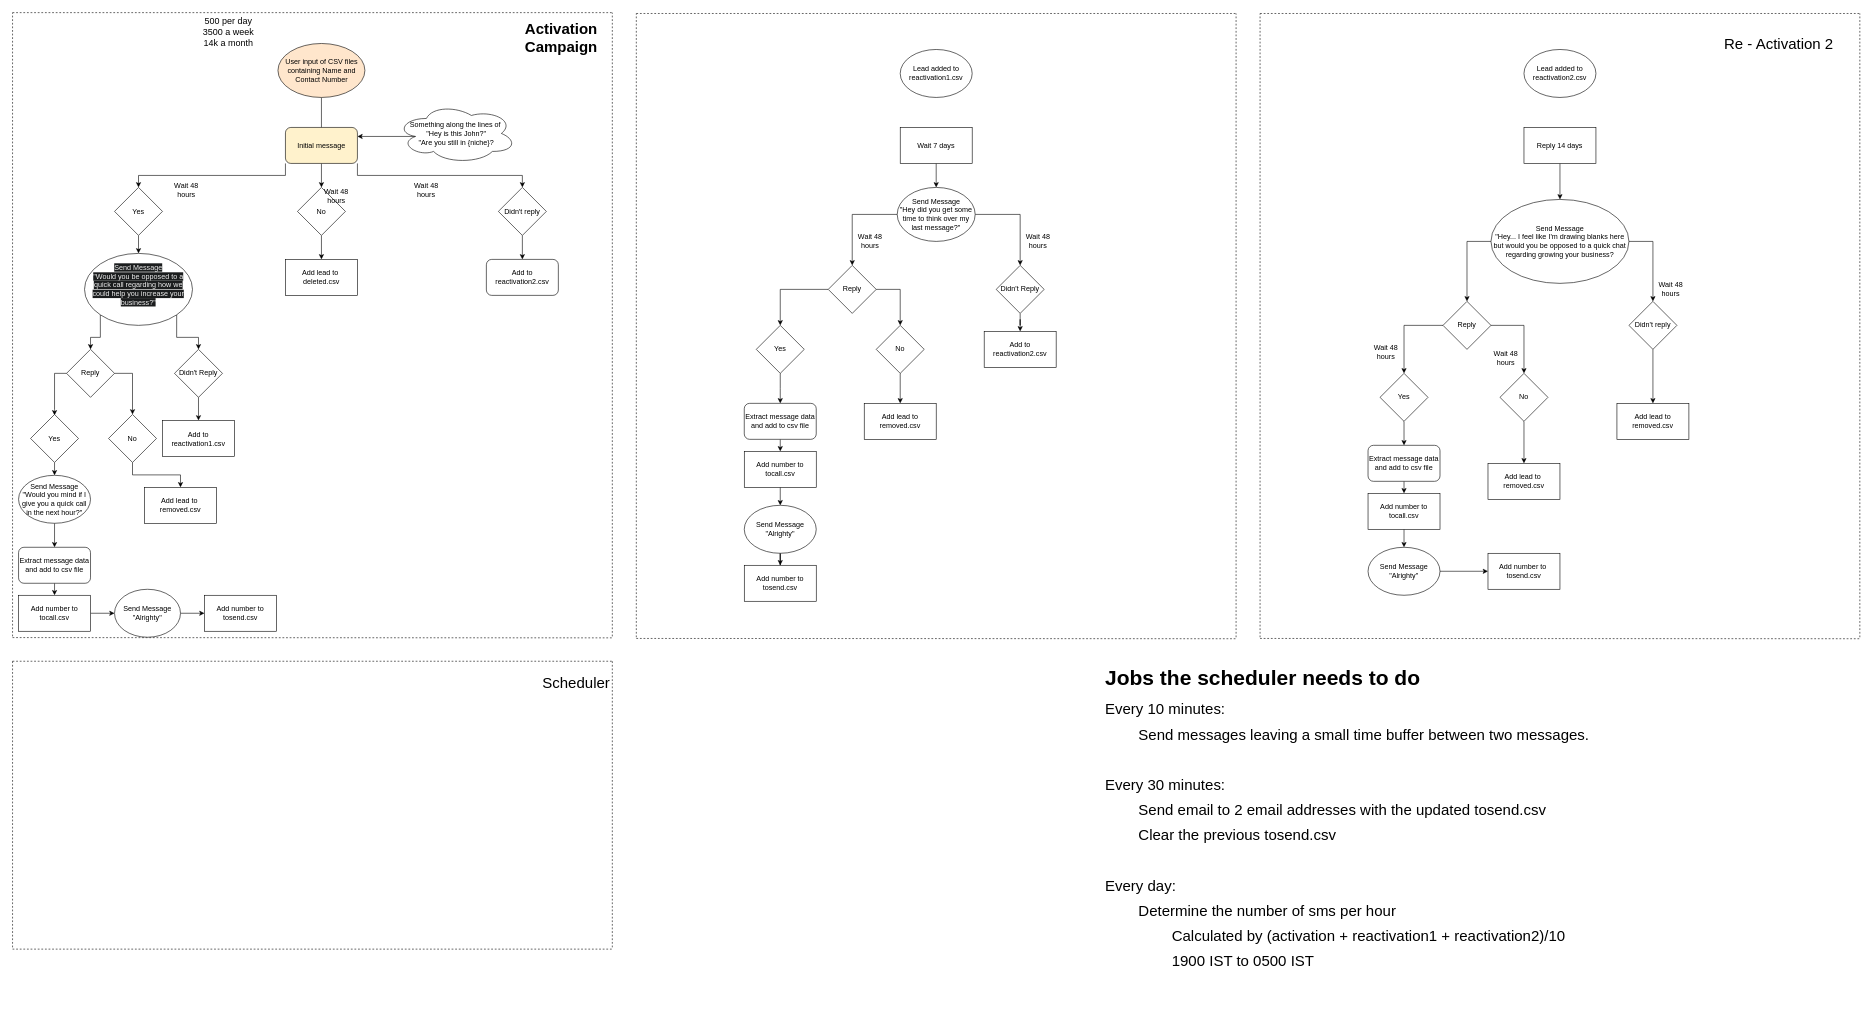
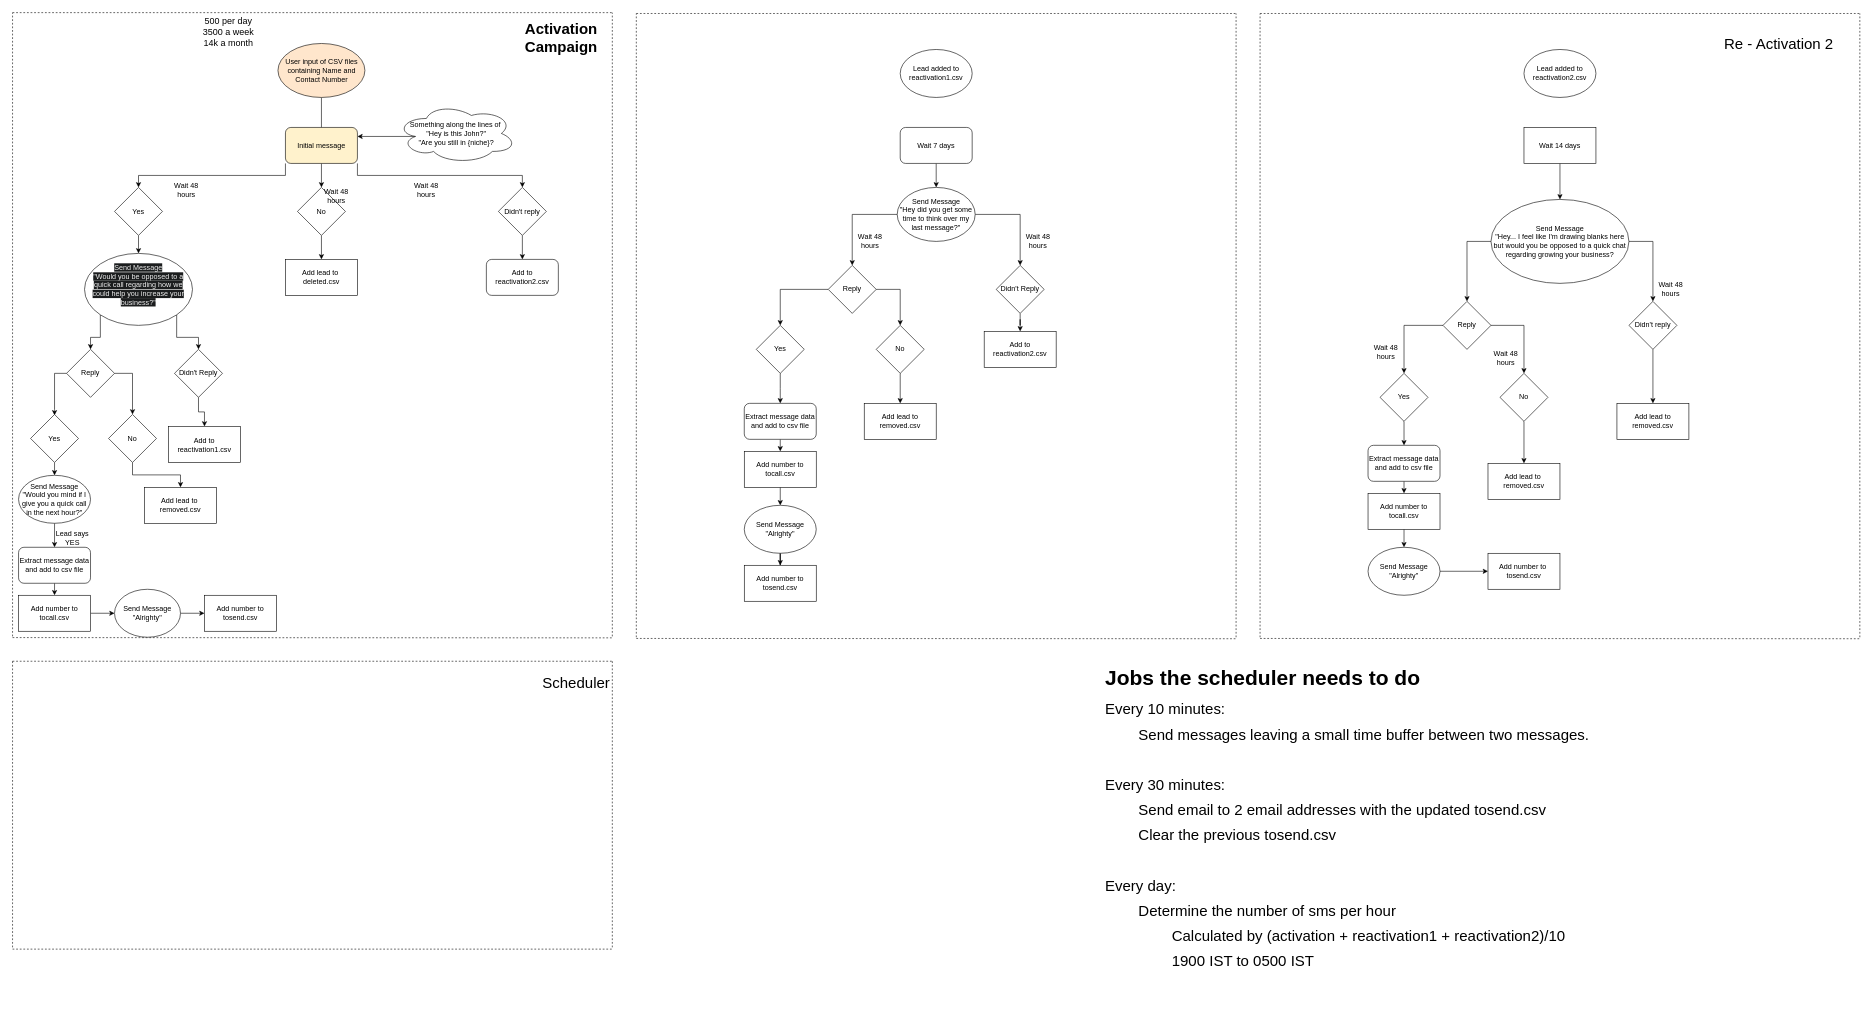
node "Wait 7 days": shape rectangle -> rounded rectangle
node "Reply 14 days": label "Reply 14 days" -> "Wait 14 days"
node "Add to reactivation1.csv": moved (198, 439) -> (204, 445)
node "Lead says YES": added
